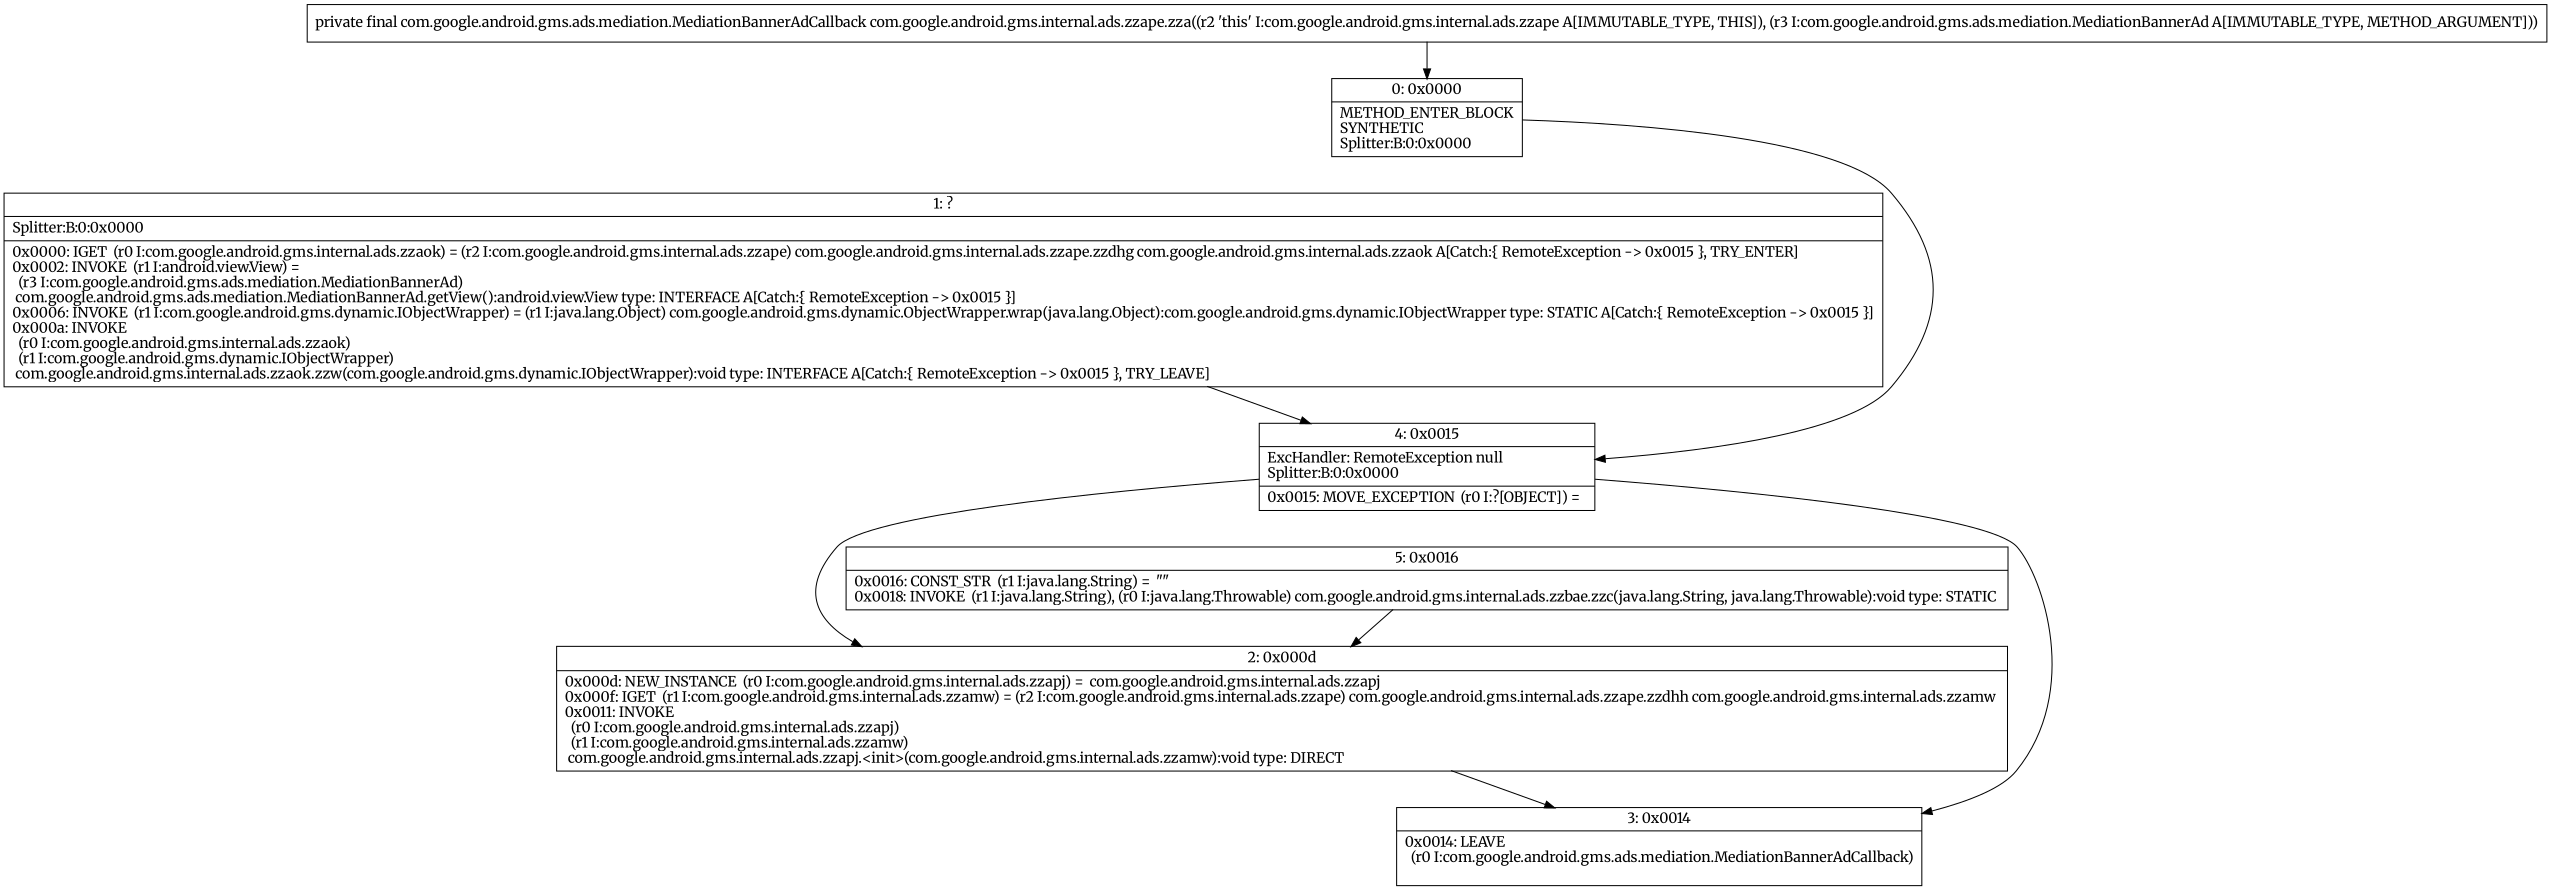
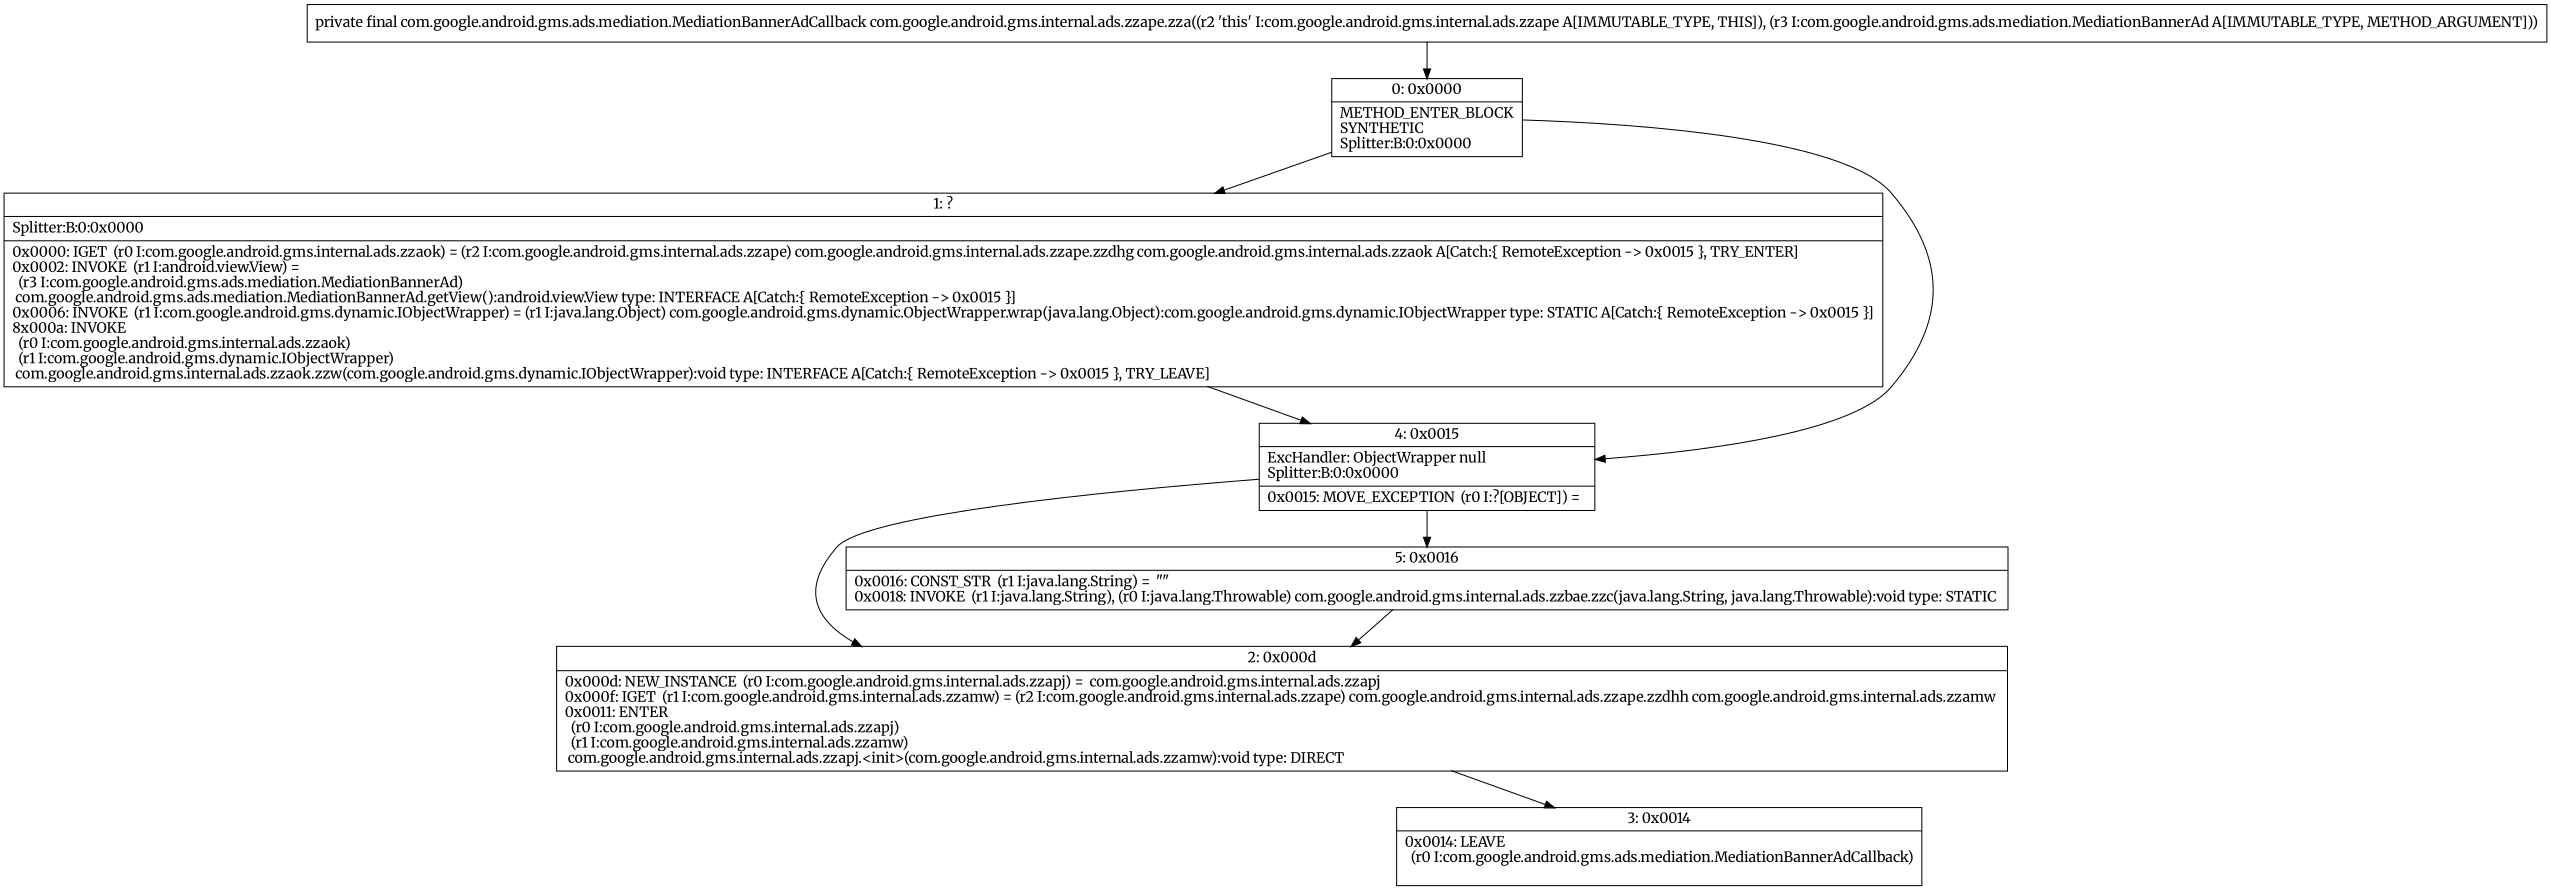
edge "0: 0x0000" -> "1: ?": added
node "1: ?": text "0x000a: INVOKE" -> "8x000a: INVOKE"
node "4: 0x0015": text "ExcHandler: RemoteException null" -> "ExcHandler: ObjectWrapper null"
edge "4: 0x0015" -> "3: 0x0014": now "4: 0x0015" -> "5: 0x0016"
node "2: 0x000d": text "0x0011: INVOKE" -> "0x0011: ENTER"
